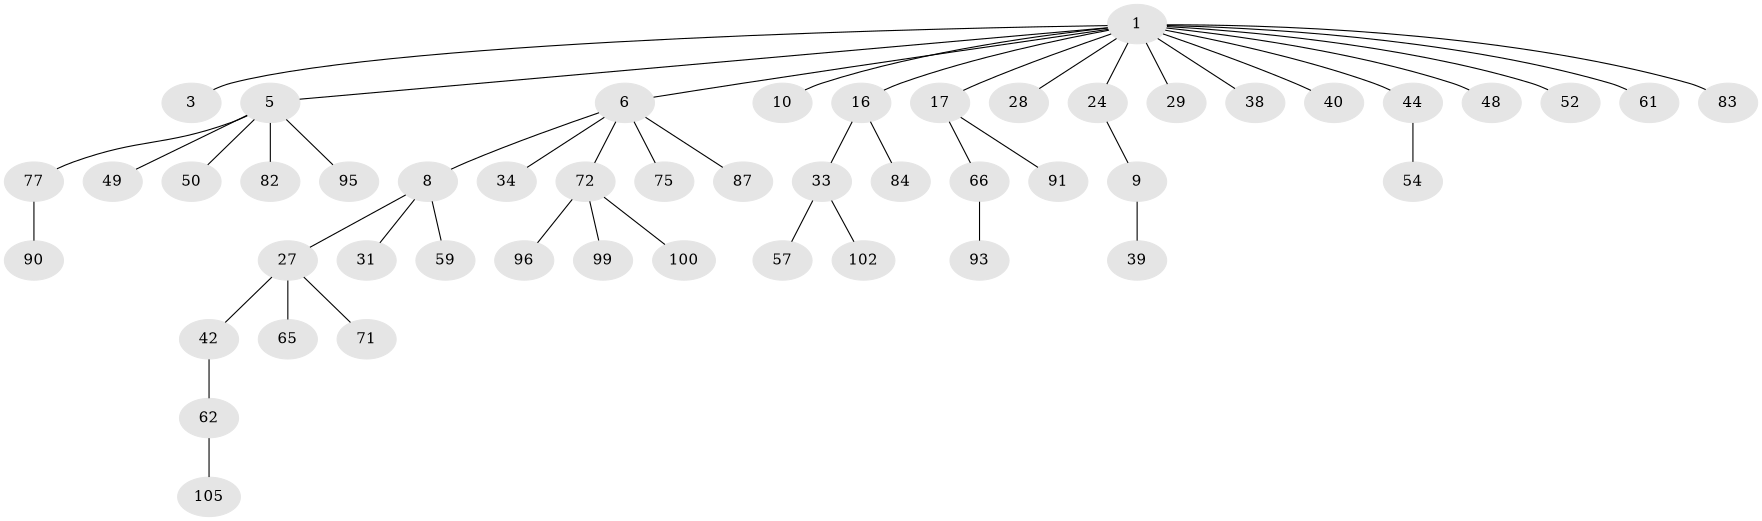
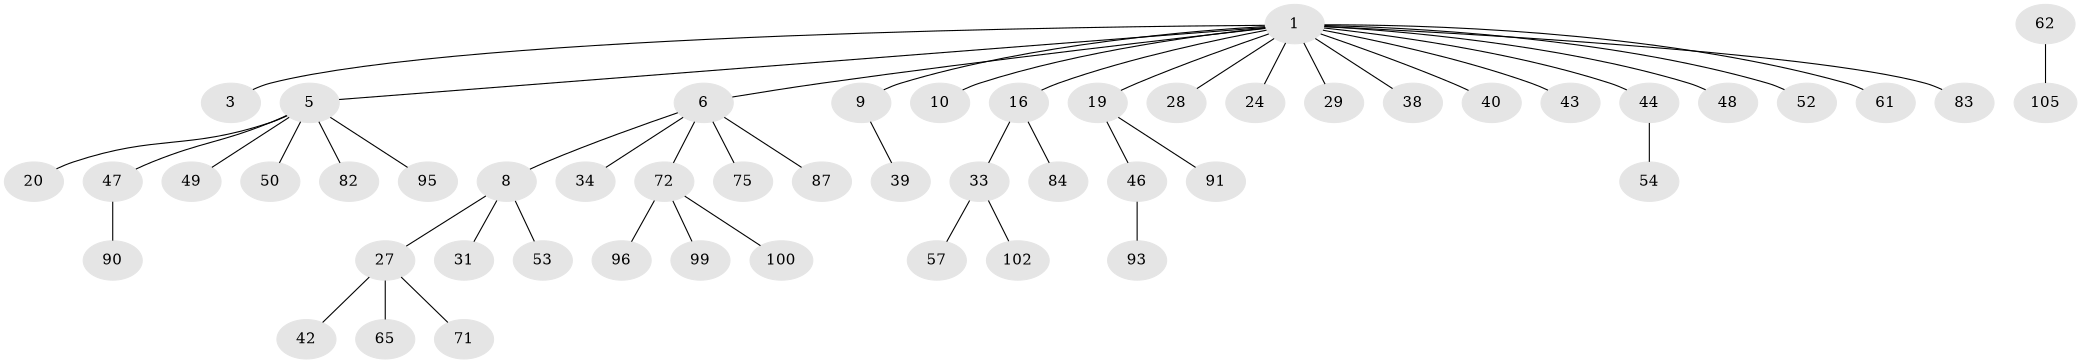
node "17": label "17" -> "19"
node "43": added
edge "24" -- "9": now "1" -- "9"
node "77": label "77" -> "47"
node "20": added
node "66": label "66" -> "46"
node "59": label "59" -> "53"
edge "42" -- "62": removed
